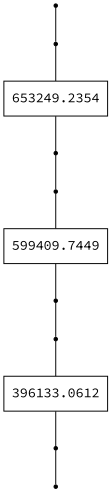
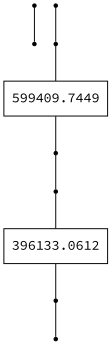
node "653249.2354": removed
